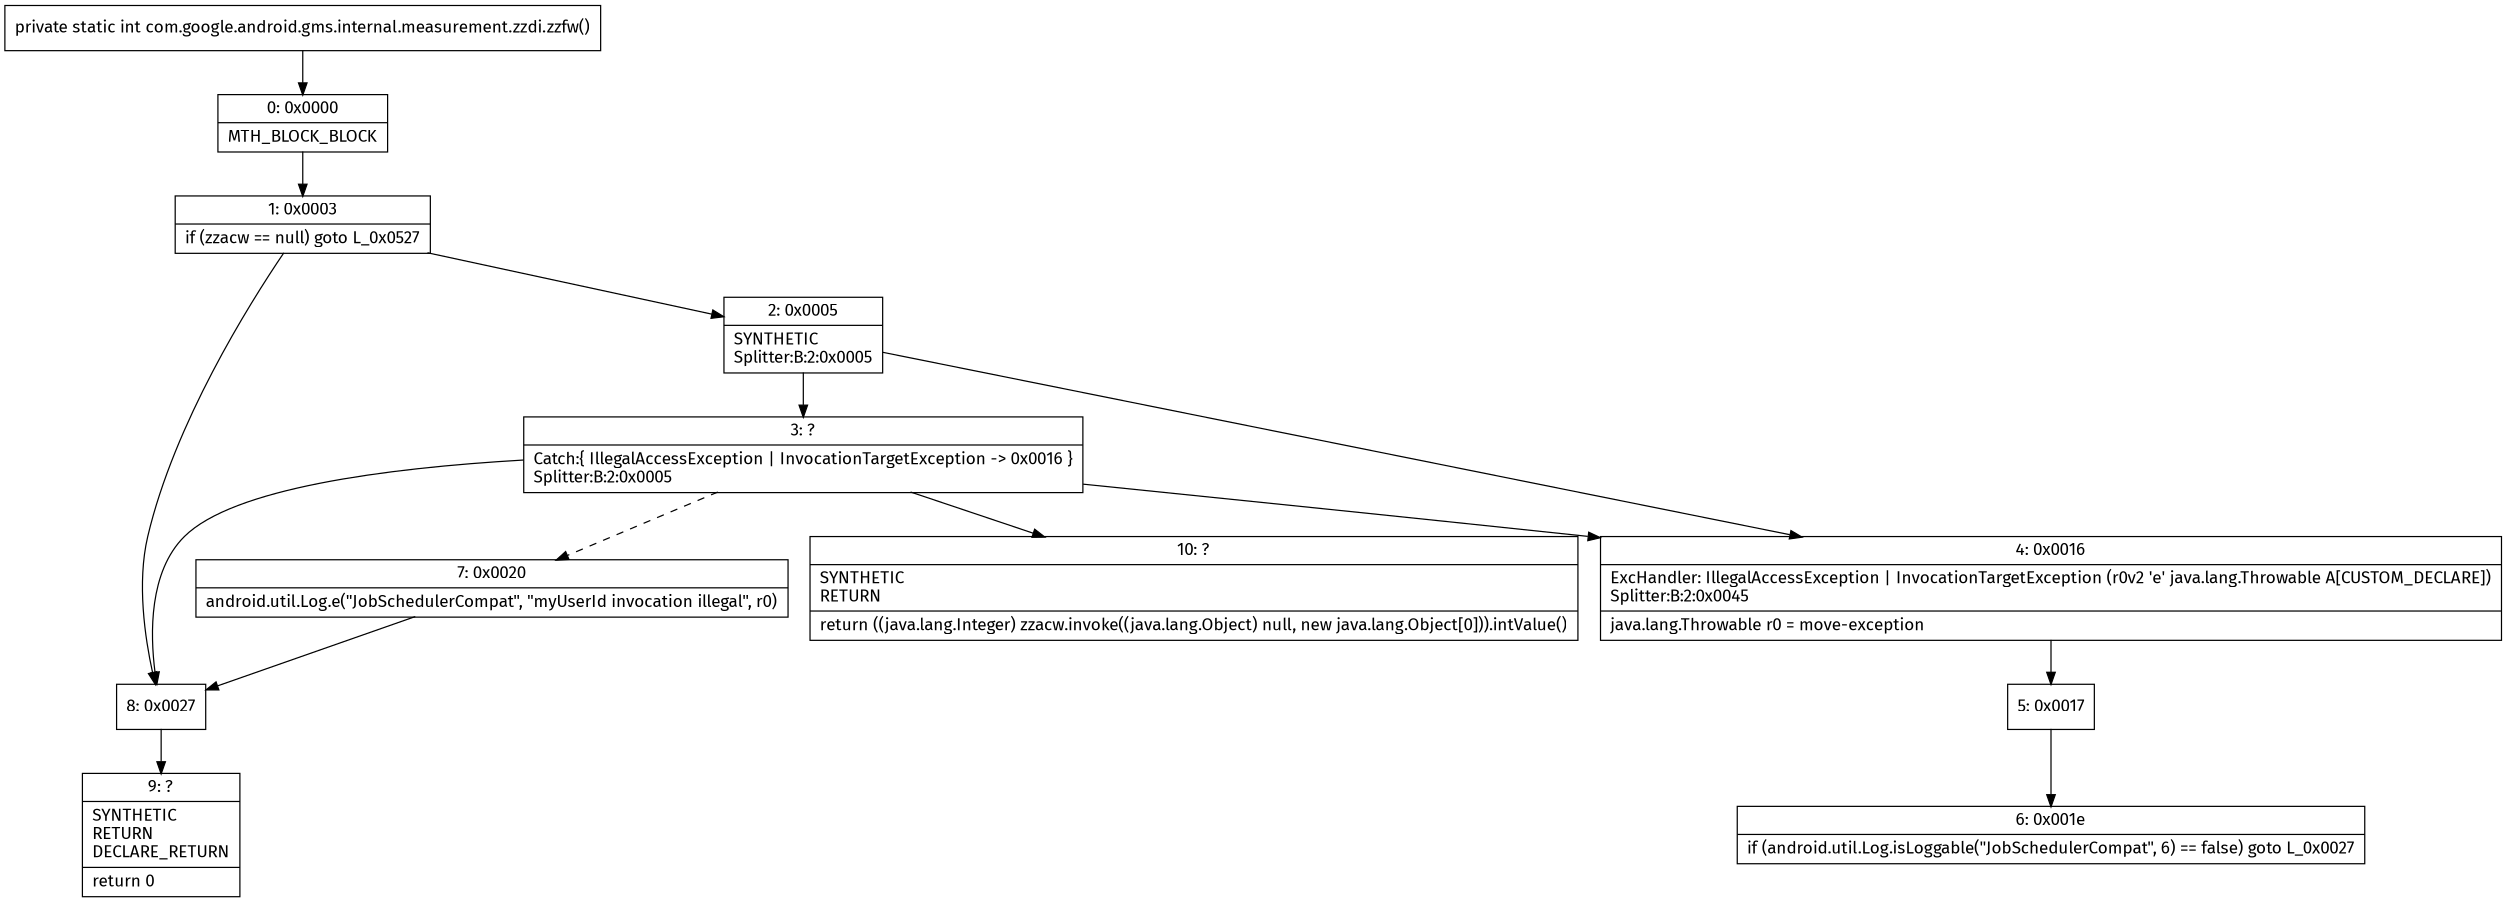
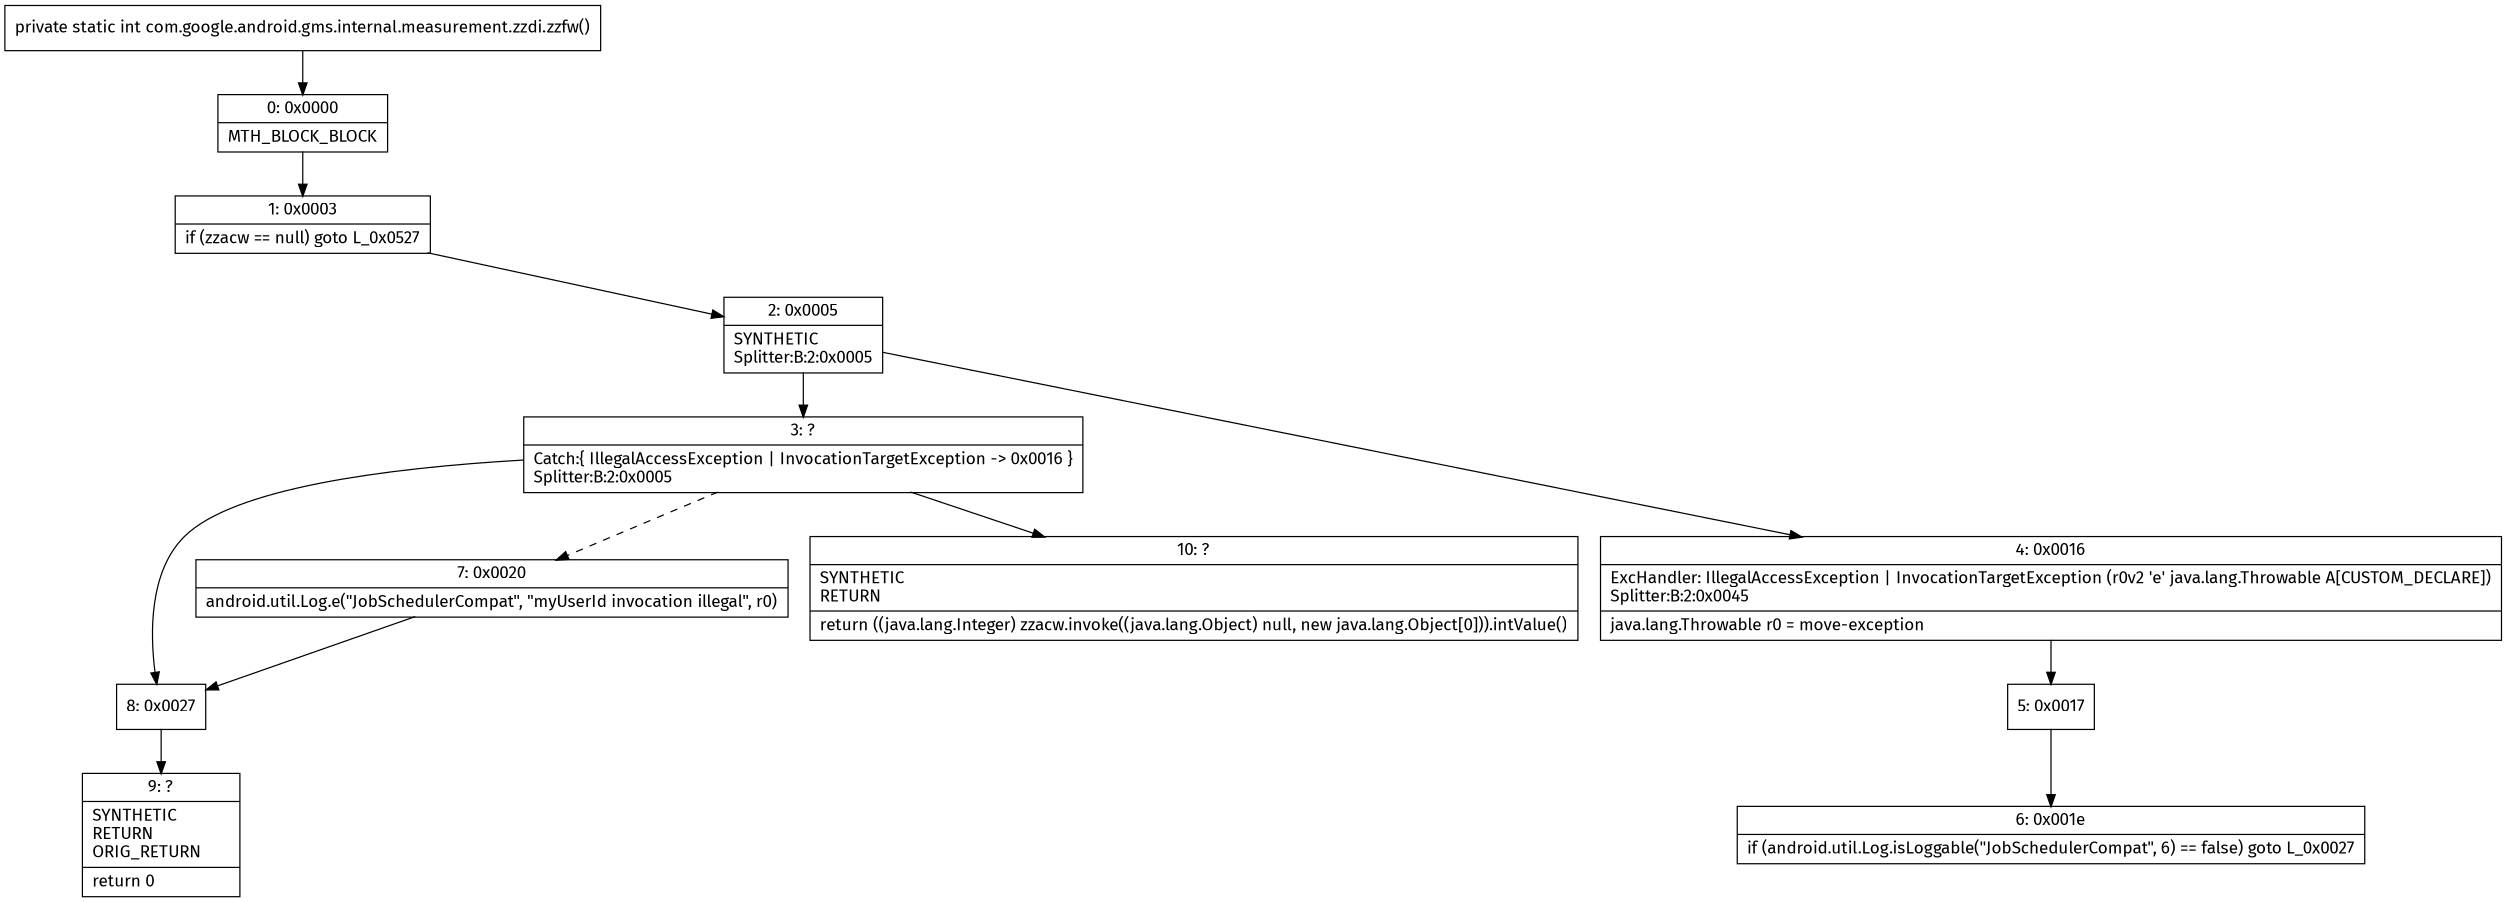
edge "1: 0x0003" -> "8: 0x0027": removed
edge "3: ?" -> "4: 0x0016": removed
node "9: ?": text "DECLARE_RETURN" -> "ORIG_RETURN"
